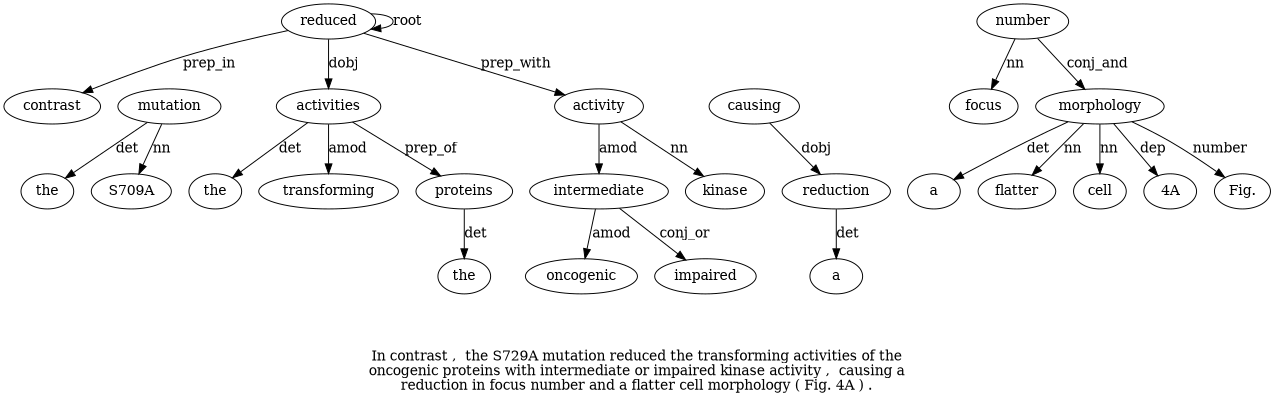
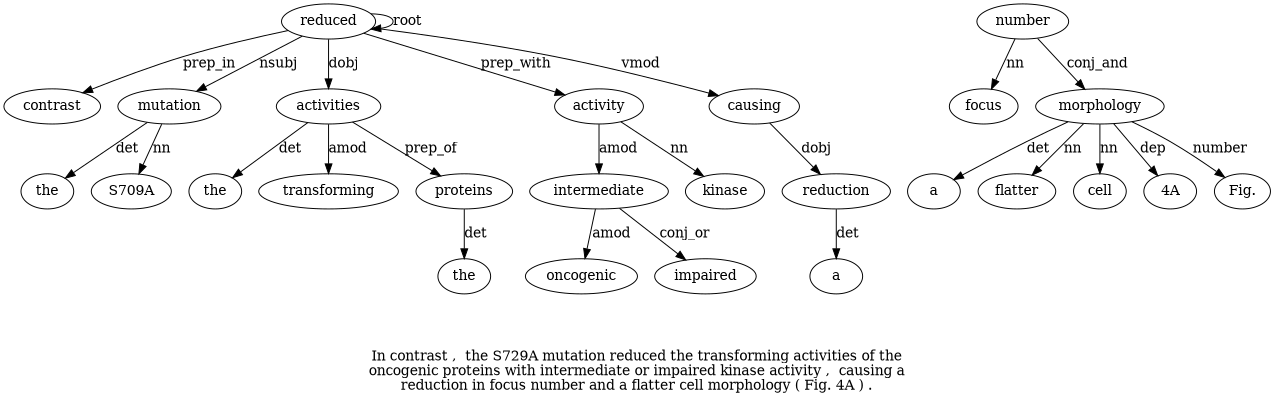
edge "reduced" -> "causing": added, label "vmod"
edge "reduced" -> "mutation": added, label "nsubj"
